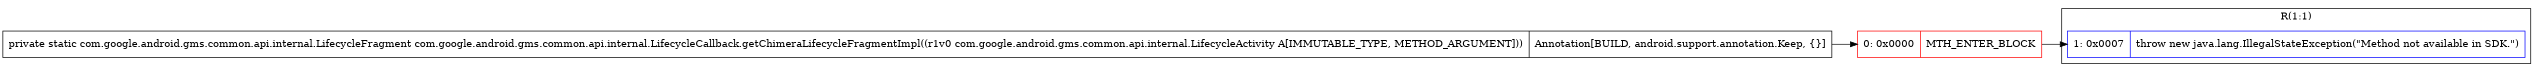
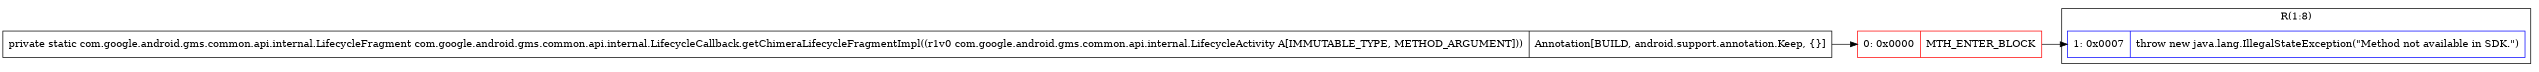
cluster "R(1:1)": label "R(1:1)" -> "R(1:8)"
